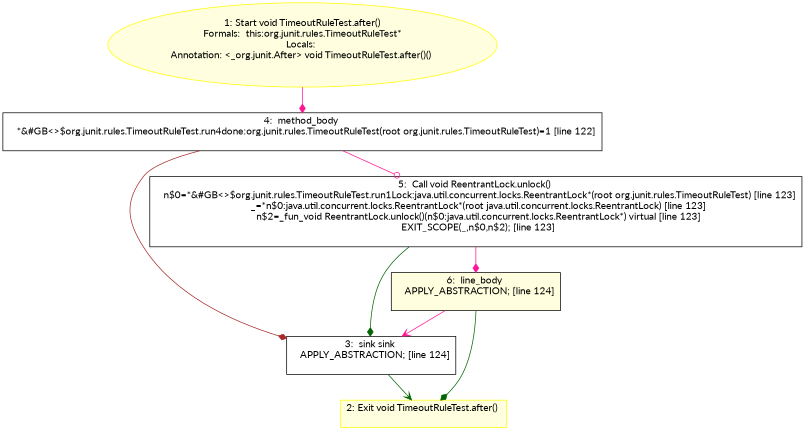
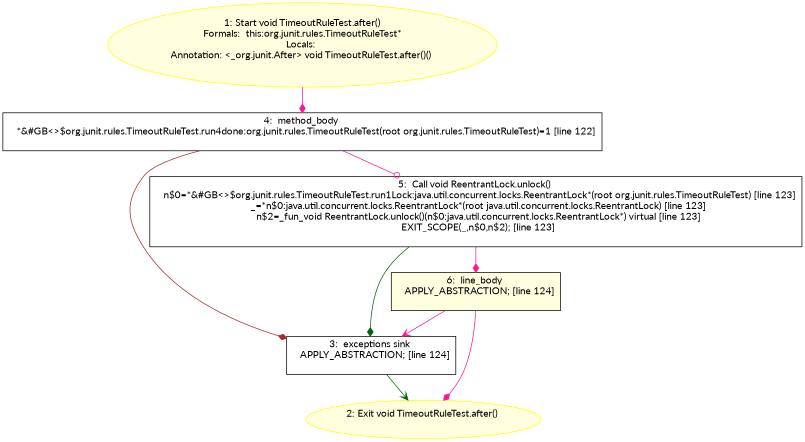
node "3:  sink sink APPLY_ABSTRACTION; [line 124]": label "3:  sink sink APPLY_ABSTRACTION; [line 124]" -> "3:  exceptions sink APPLY_ABSTRACTION; [line 124]"
edge "6:  line_body APPLY_ABSTRACTION; [line 124]" -> "2: Exit void TimeoutRuleTest.after()": color darkgreen -> deeppink
node "2: Exit void TimeoutRuleTest.after()": shape box -> ellipse
